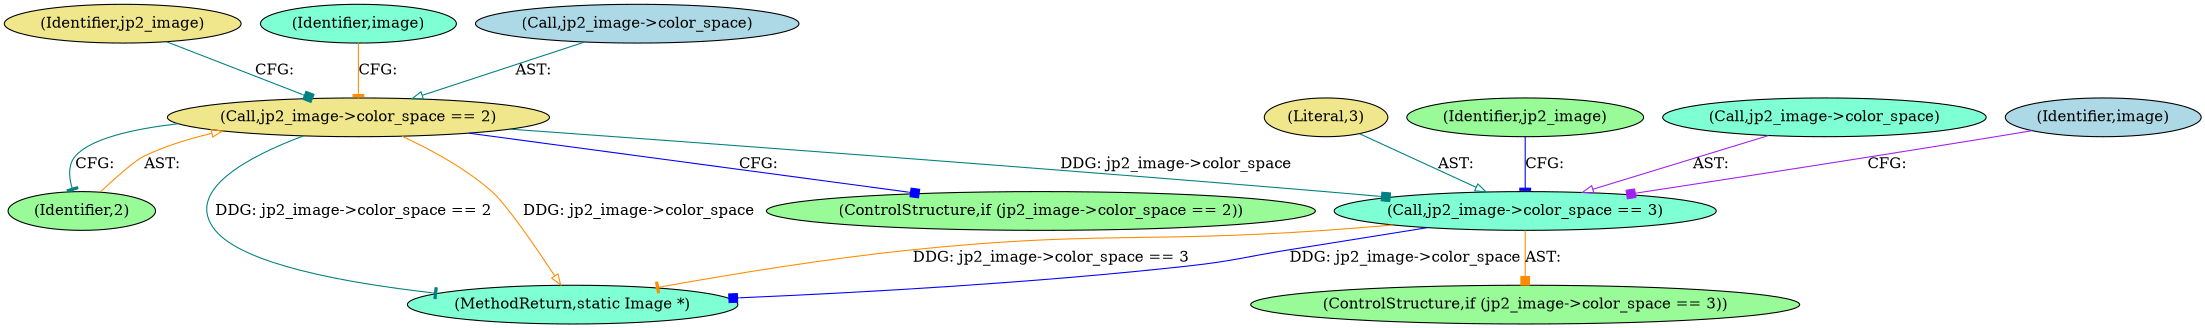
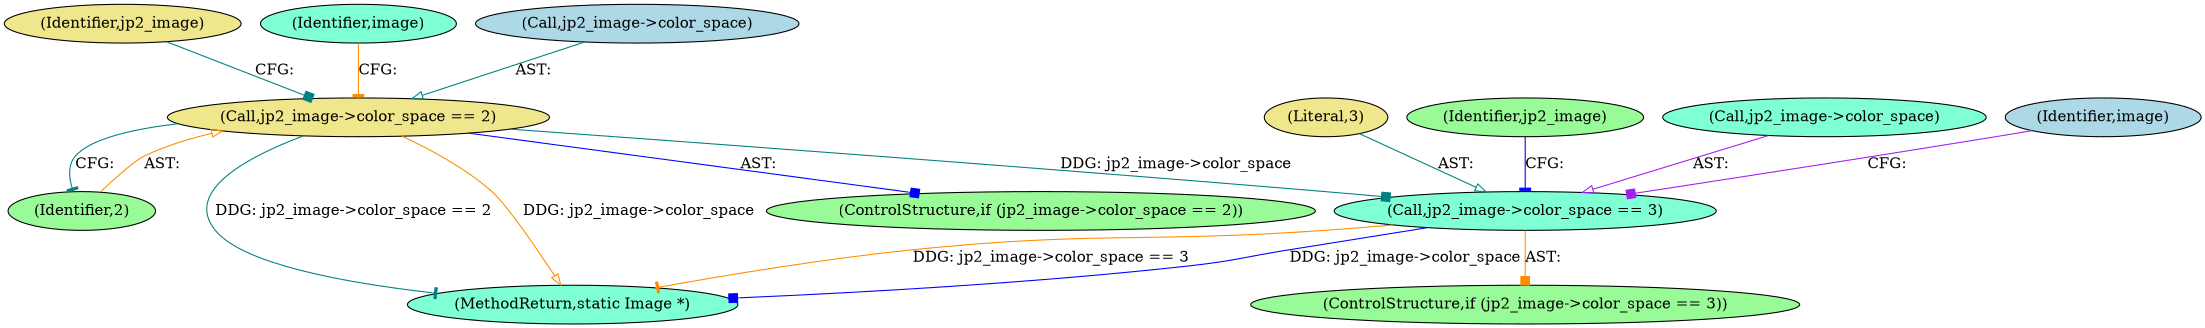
edge "(Call,jp2_image->color_space == 2)" -> "(ControlStructure,if (jp2_image->color_space == 2))": label "CFG: " -> "AST: "
